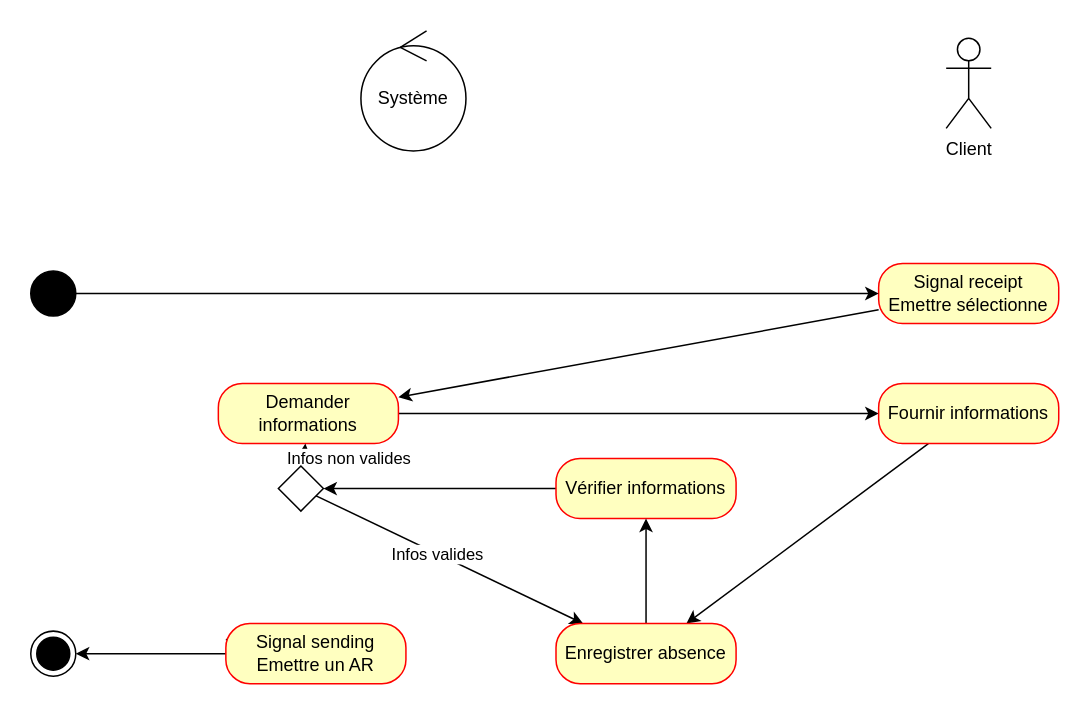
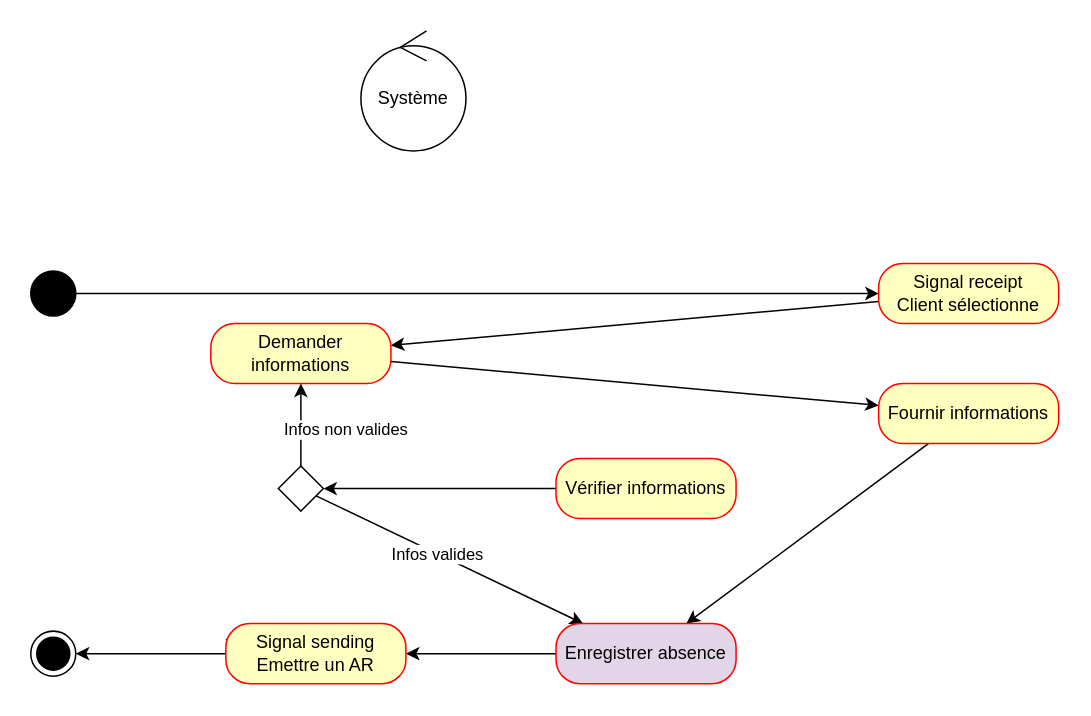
node "Client": removed
node "Signal receipt Emettre sélectionne": label "Signal receipt Emettre sélectionne" -> "Signal receipt Client sélectionne"
node "Demander informations": moved (308, 413) -> (301, 353)
edge "Enregistrer absence" -> "Vérifier informations": now "Enregistrer absence" -> "Signal sending Emettre un AR"
node "Enregistrer absence": fillcolor #ffffc0 -> #e1d5e7
